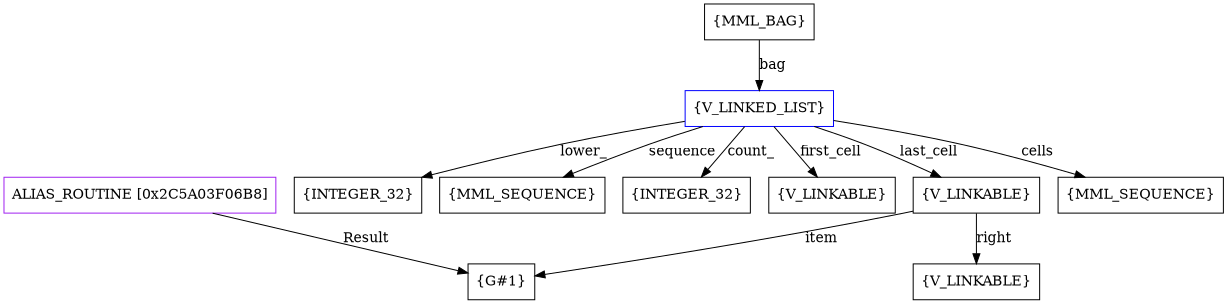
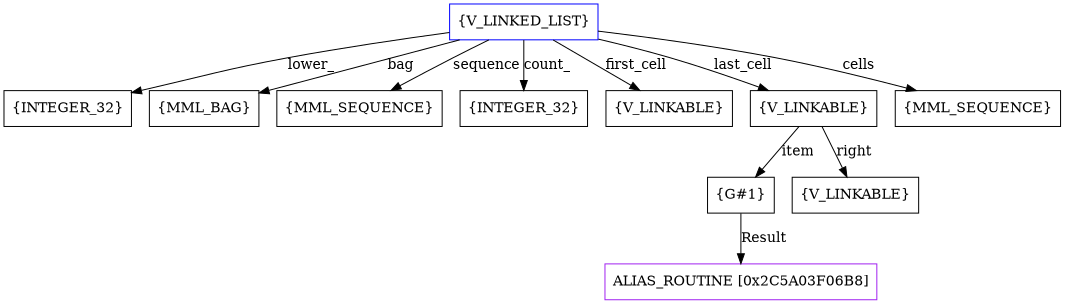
edge "{MML_BAG}" -> "{V_LINKED_LIST}": reversed
edge "ALIAS_ROUTINE [0x2C5A03F06B8]" -> "{G#1}": reversed
